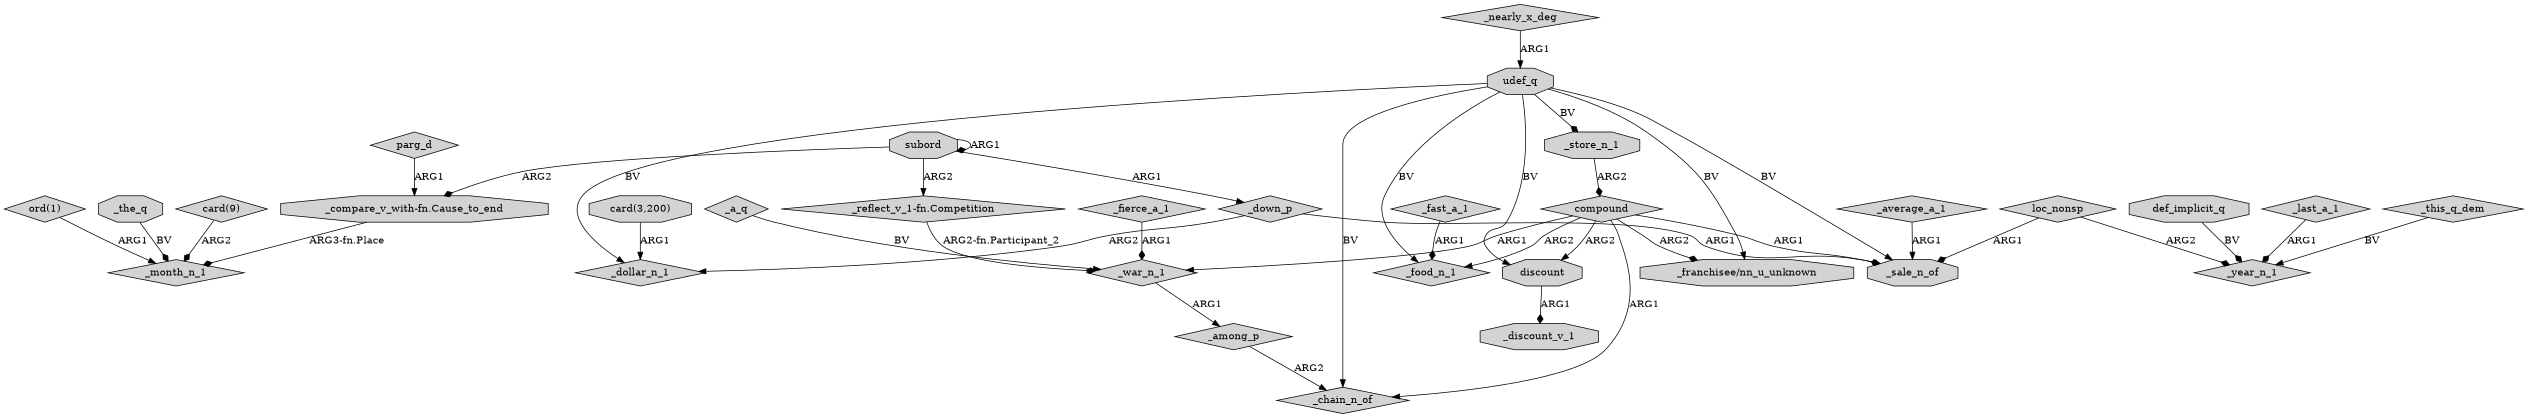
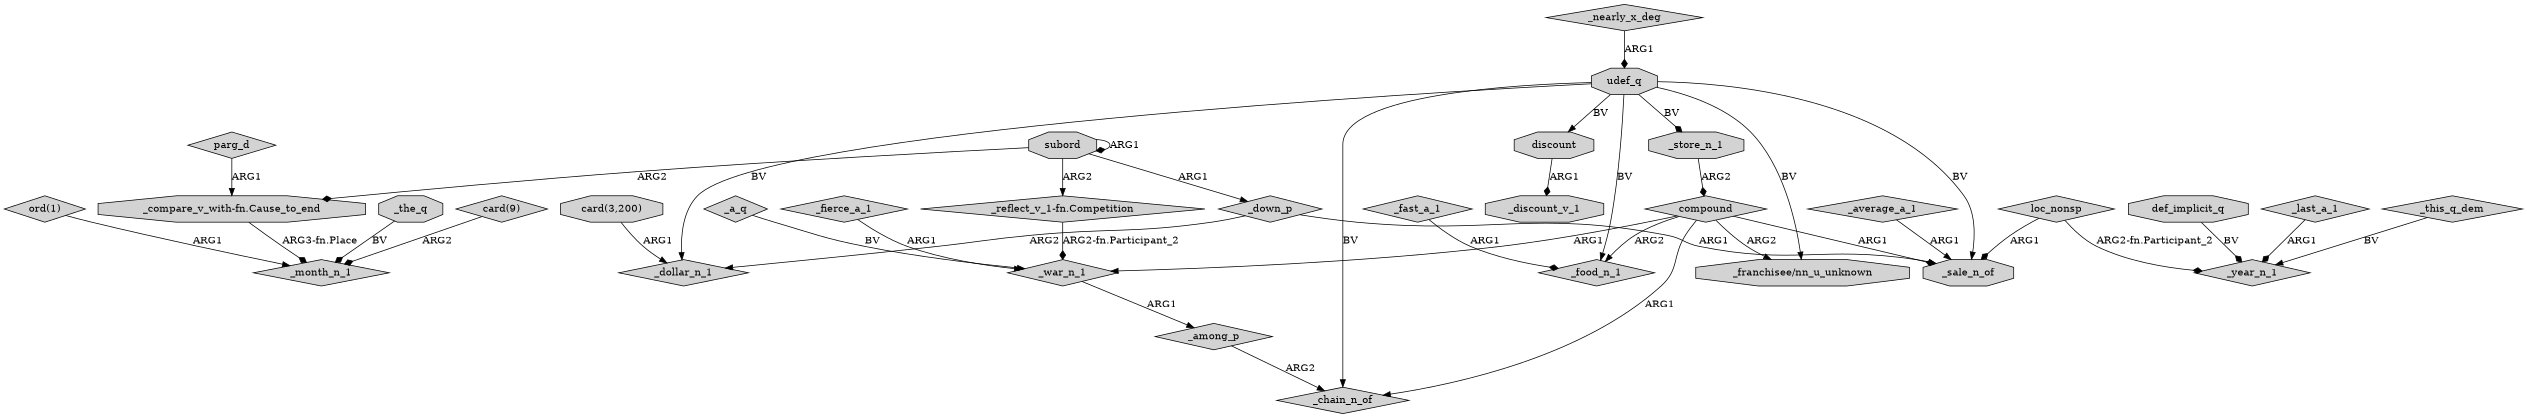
edge "_nearly_x_deg" -> "udef_q": arrowhead normal -> diamond
edge "_fierce_a_1" -> "_war_n_1": arrowhead diamond -> normal
edge "compound" -> "discount": removed, label "ARG2"
edge "compound" -> "_franchisee/nn_u_unknown": arrowhead diamond -> normal
edge "loc_nonsp" -> "_year_n_1": label "ARG2" -> "ARG2-fn.Participant_2"
